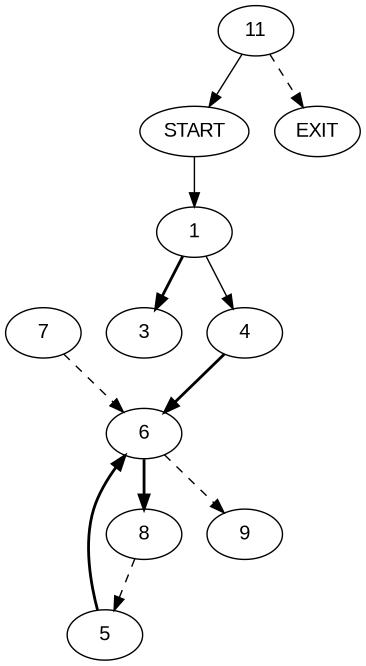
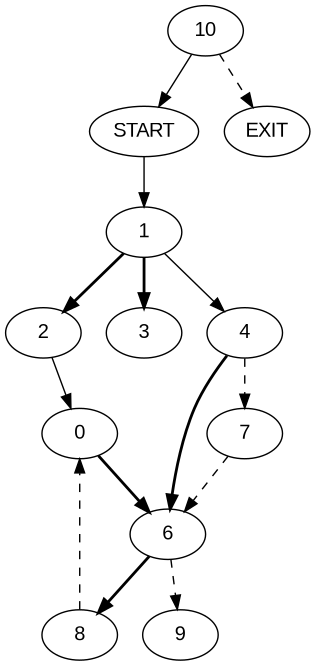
node "11": label "11" -> "10"
node "2": added
edge "4" -> "7": added
node "5": label "5" -> "0"
